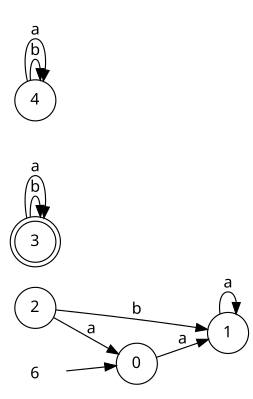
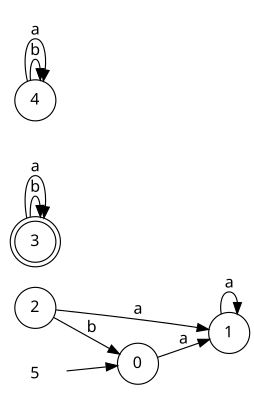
edge "2" -> "1": label "b" -> "a"
edge "2" -> "0": label "a" -> "b"
node "6": label "6" -> "5"
